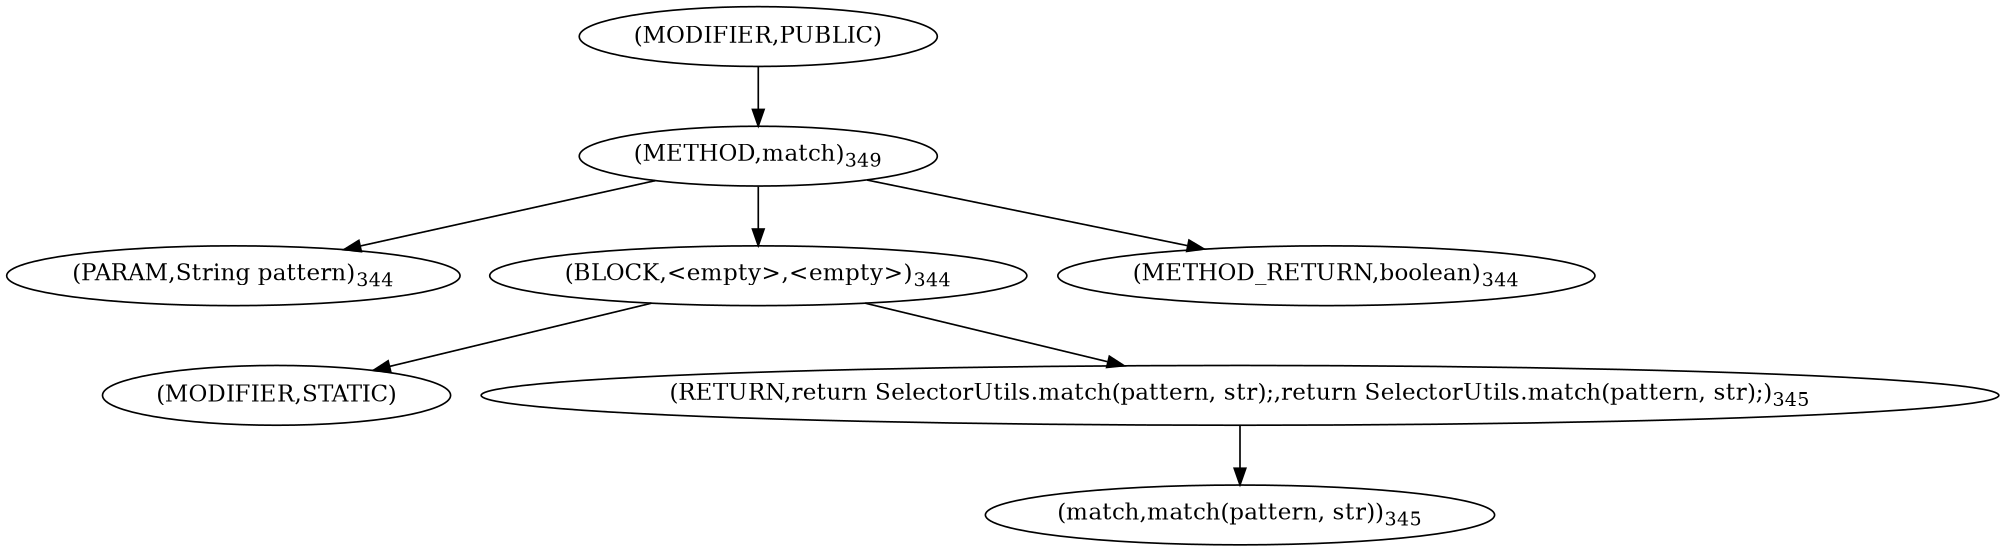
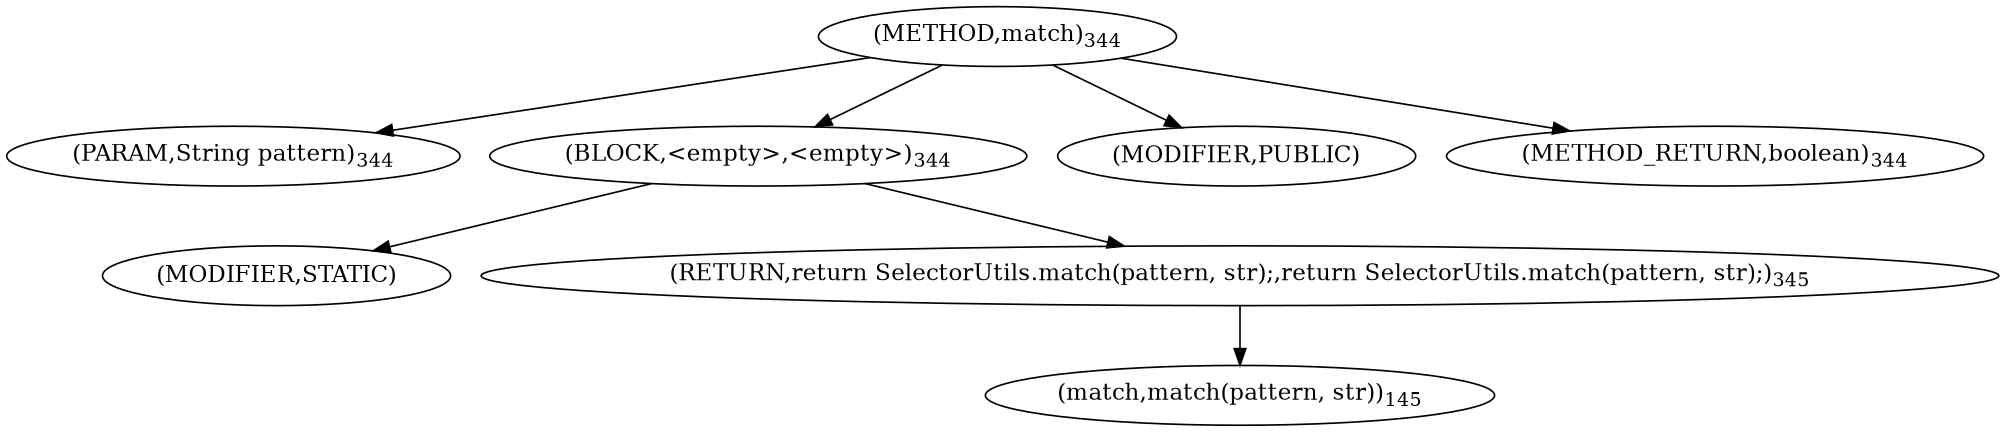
edge "(MODIFIER,PUBLIC)" -> "(METHOD,match)": reversed
node "(METHOD,match)": text "349" -> "344"
node "(match,match(pattern, str))": text "345" -> "145"
